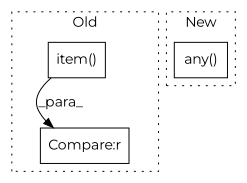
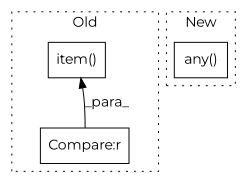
edge "item()" -> "Compare:r": reversed
